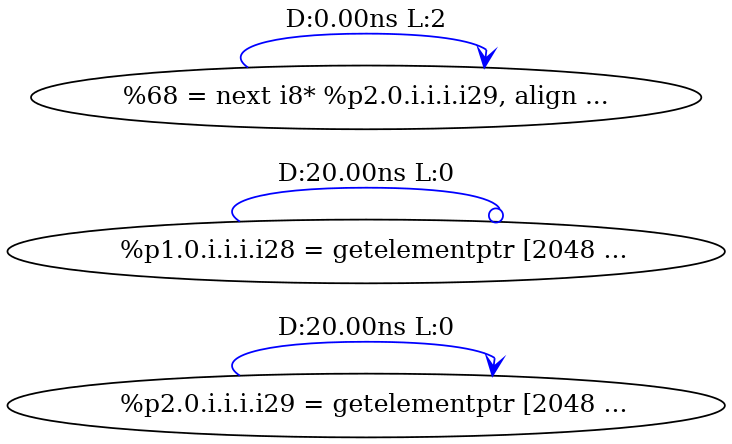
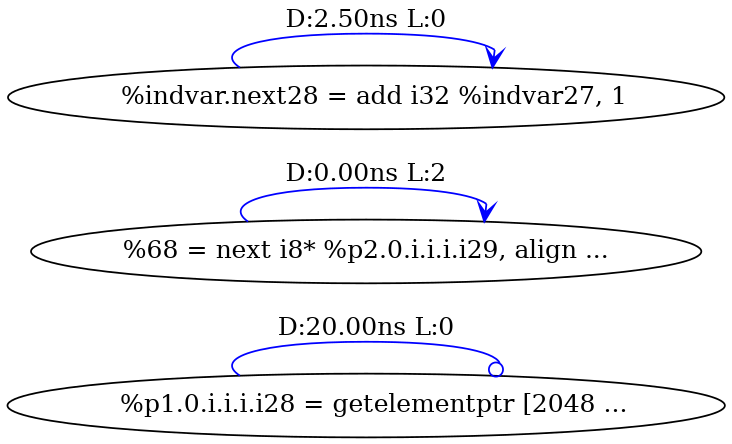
node "%indvar.next28 = add i32 %indvar27, 1": added
node "%p2.0.i.i.i.i29 = getelementptr [2048 ...": removed
